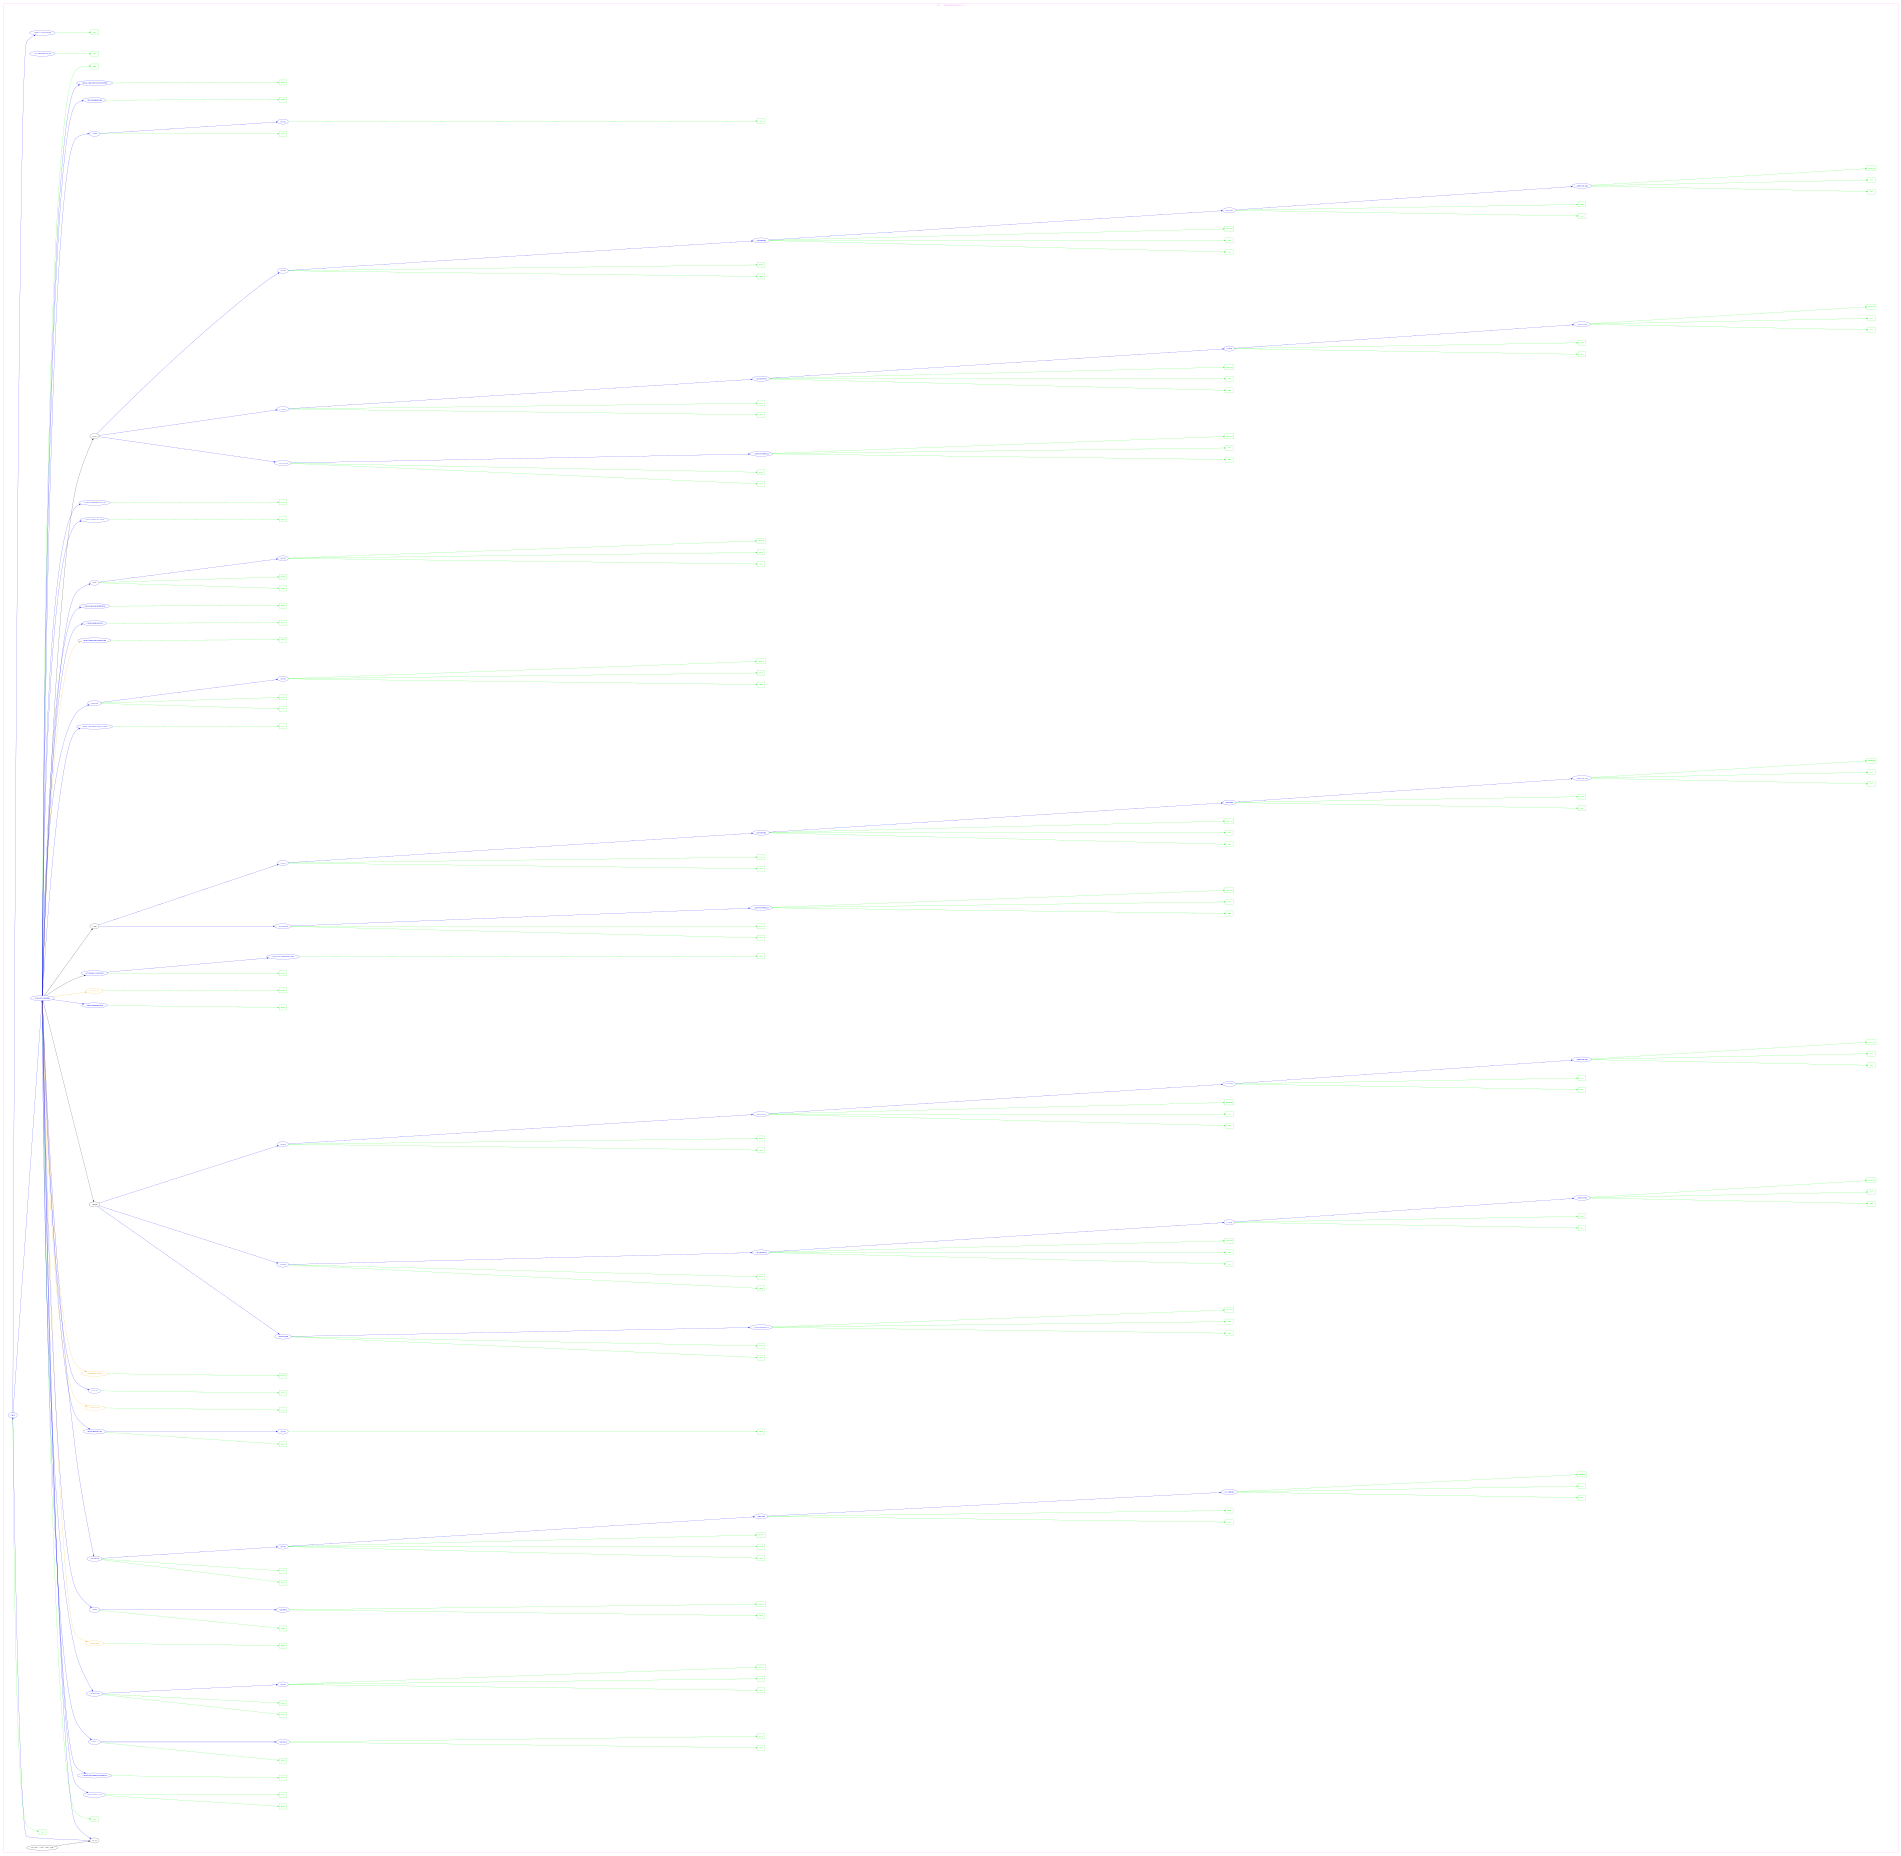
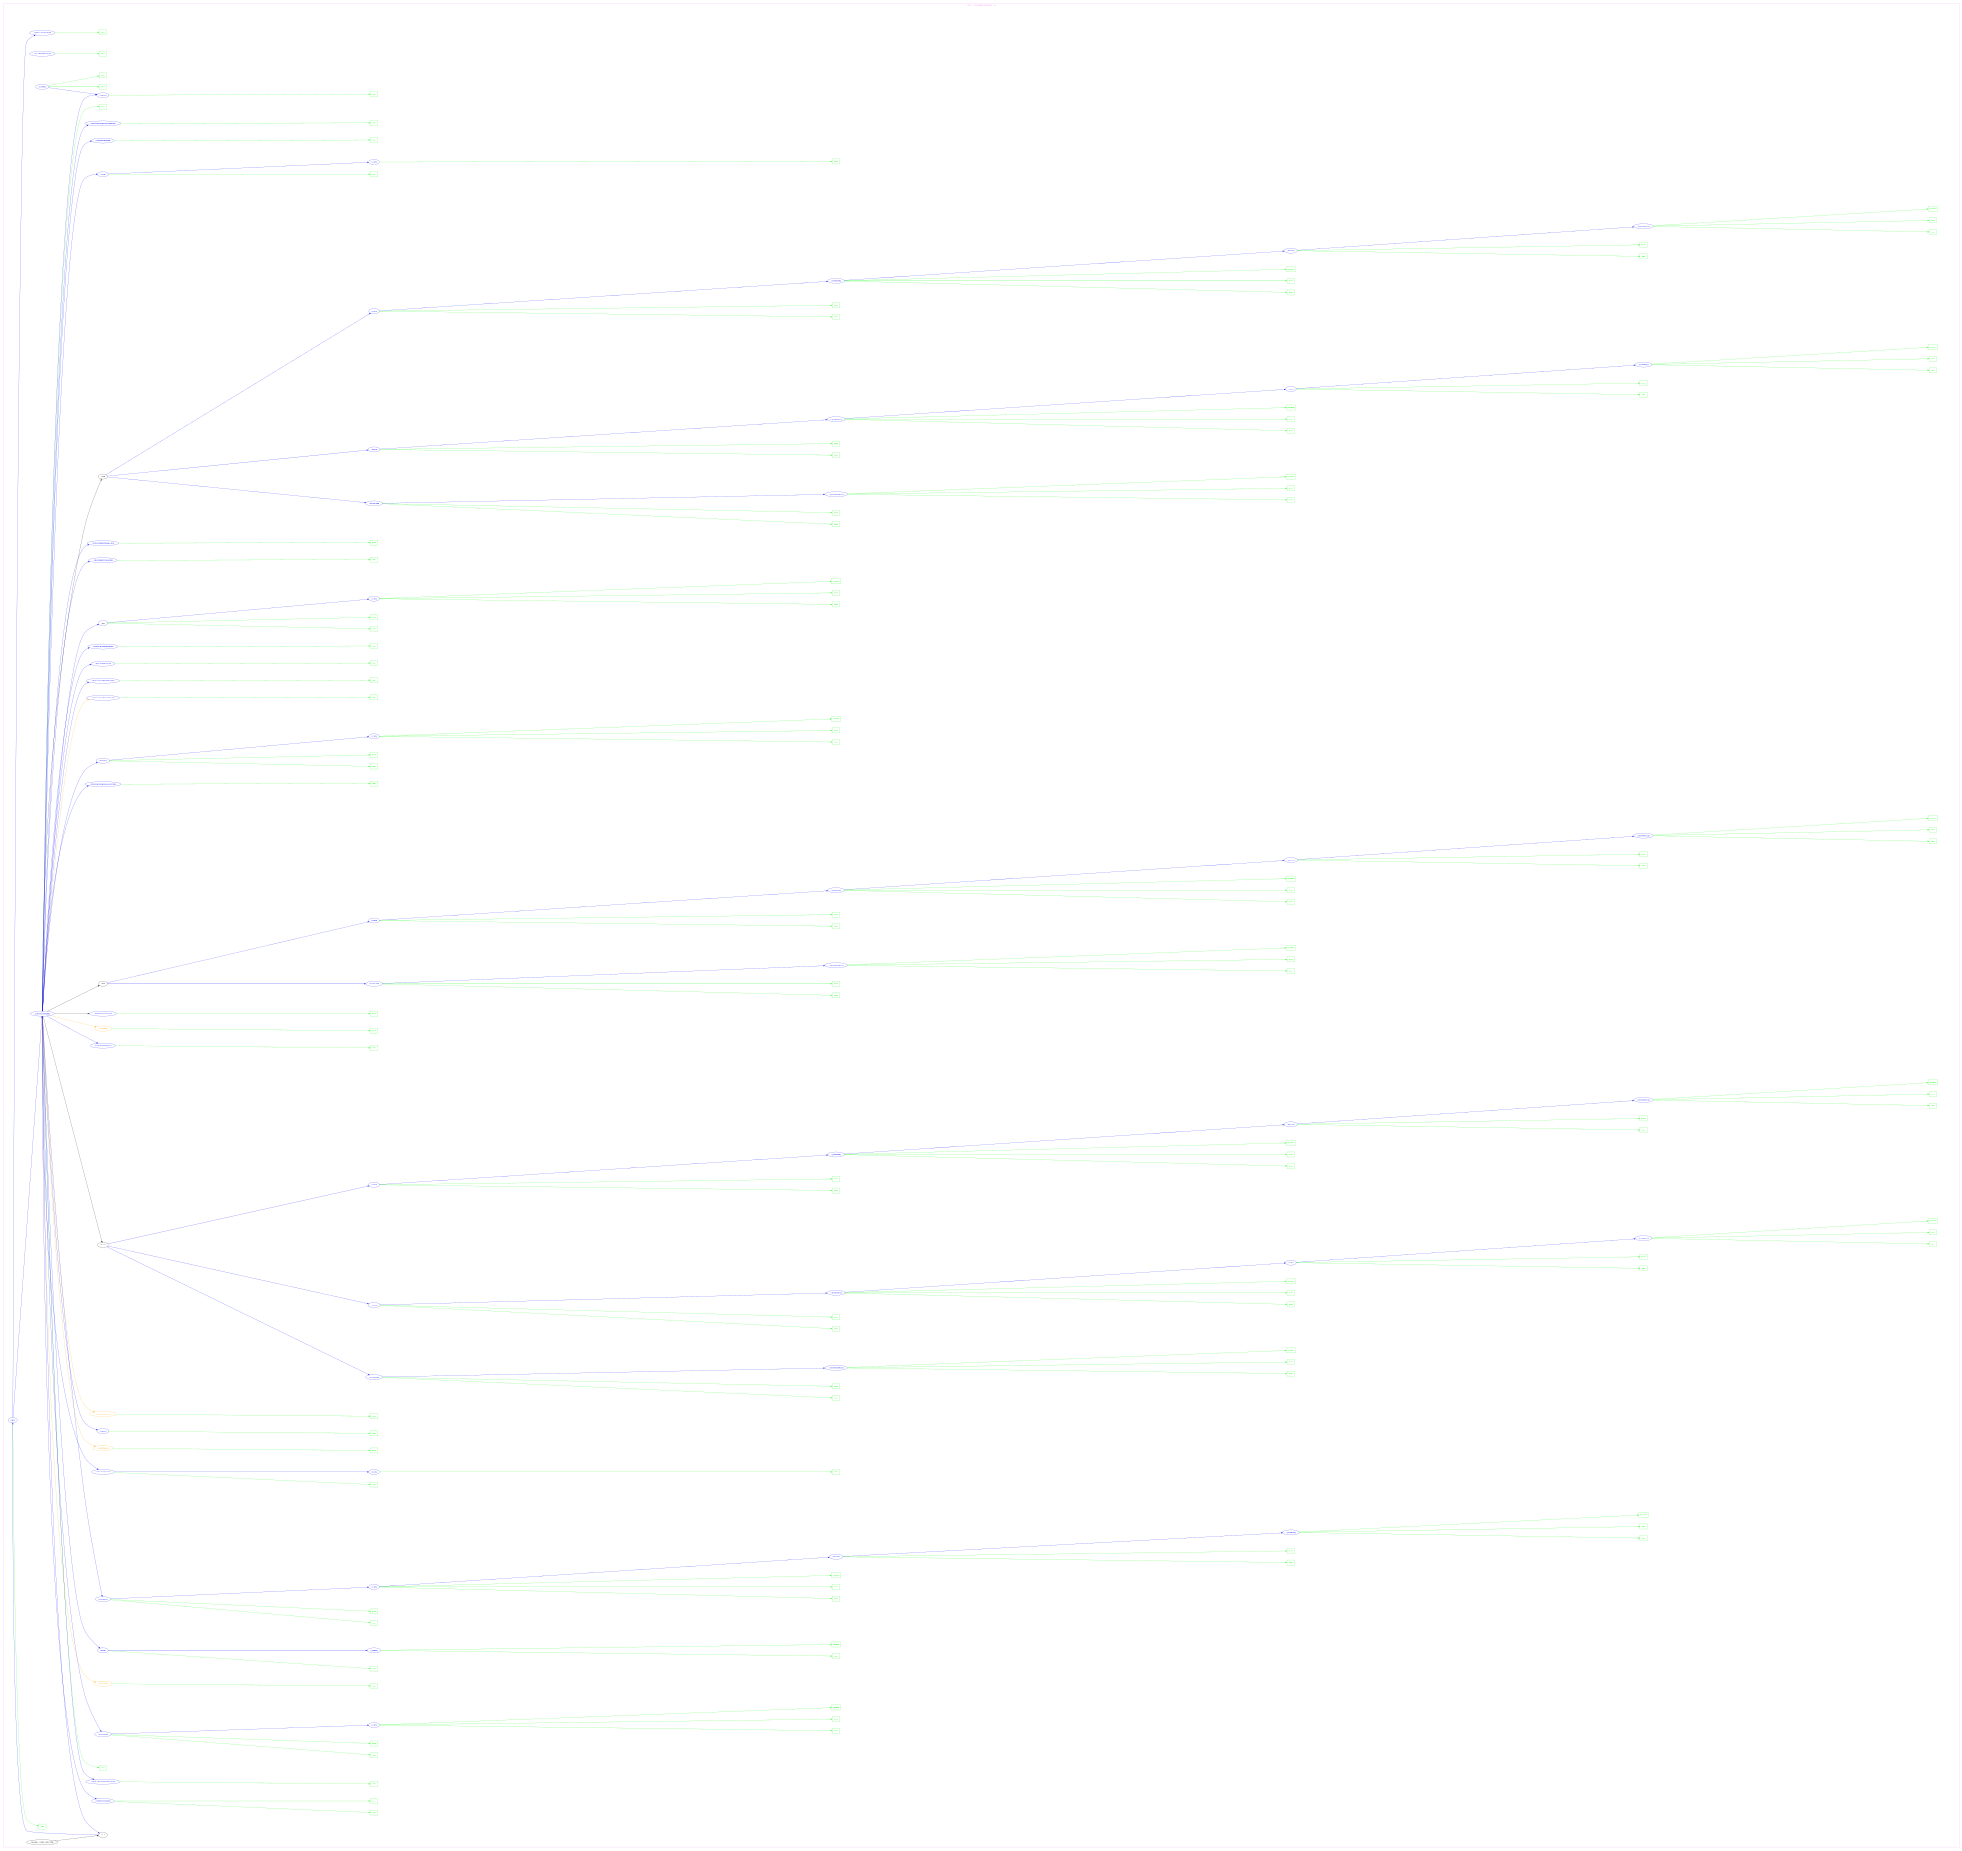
edge "/freeCertificate" -> "/availableFarmProbes": now "/{serviceName}" -> "/availableFarmProbes"
edge "/quota" -> "/{zone}": reversed
